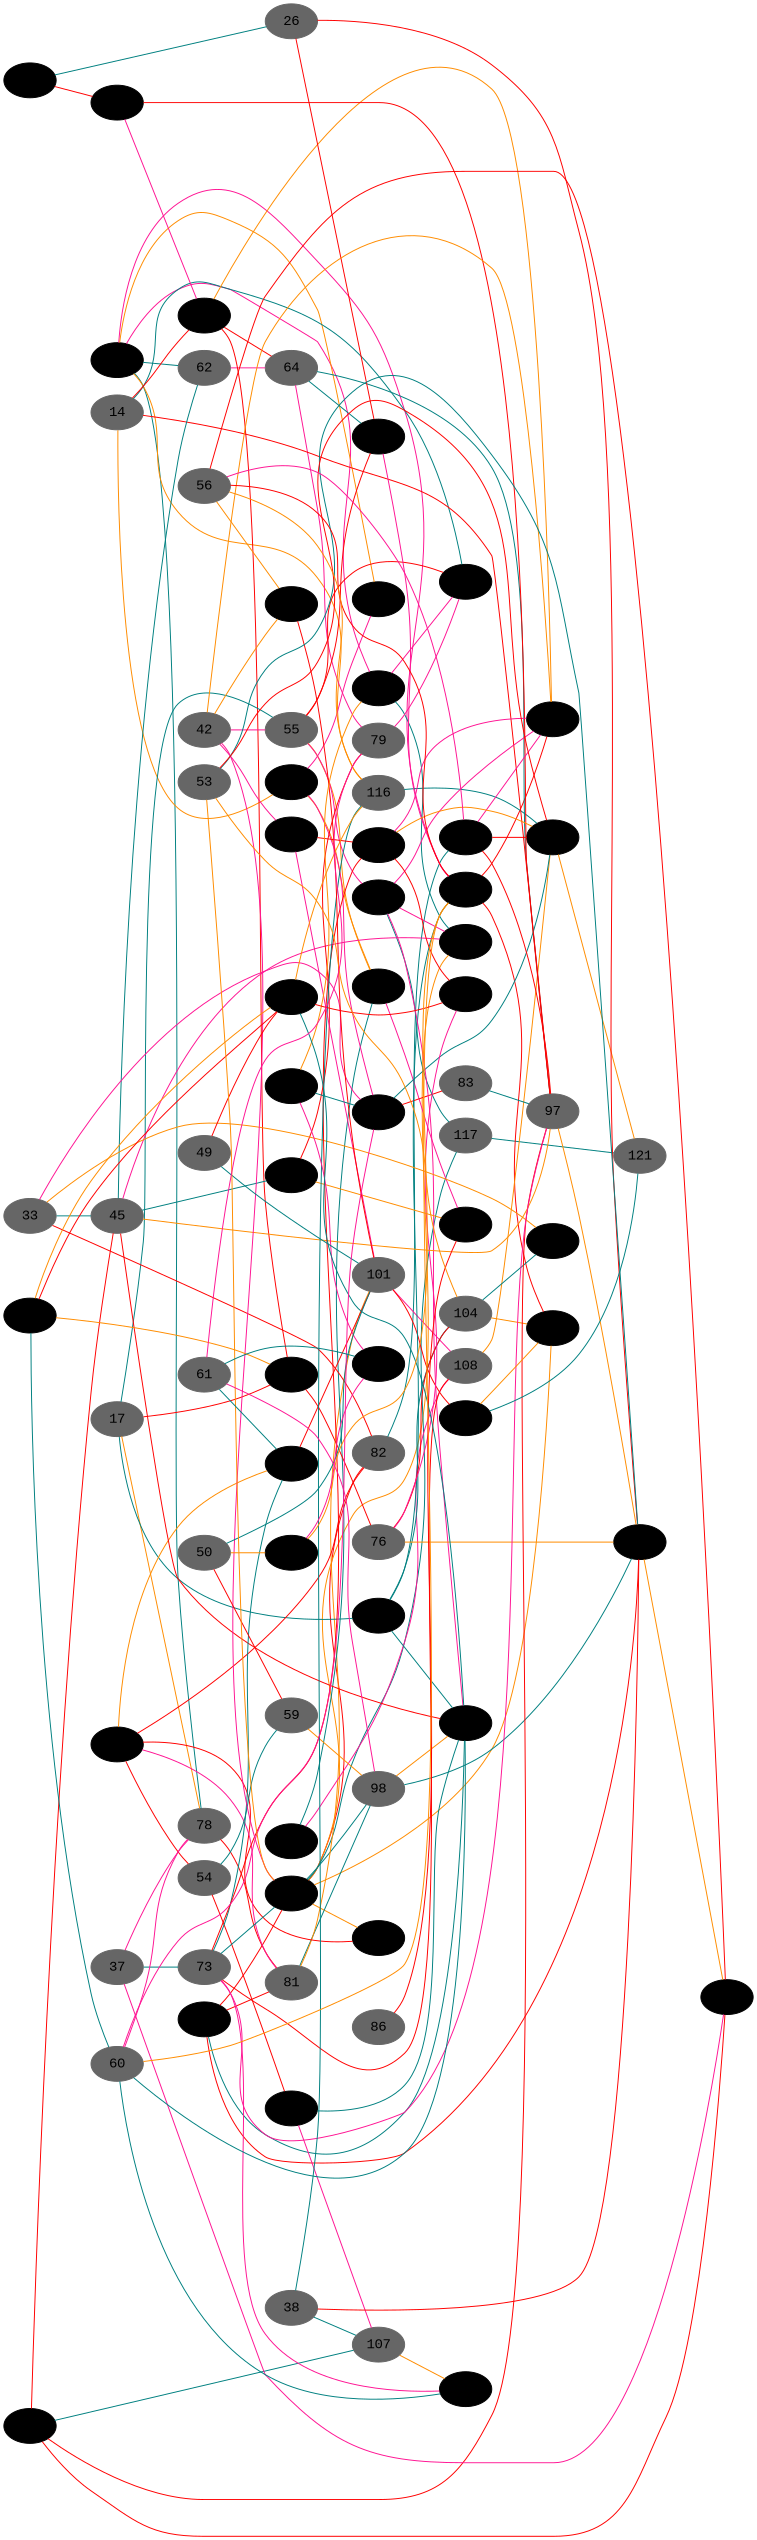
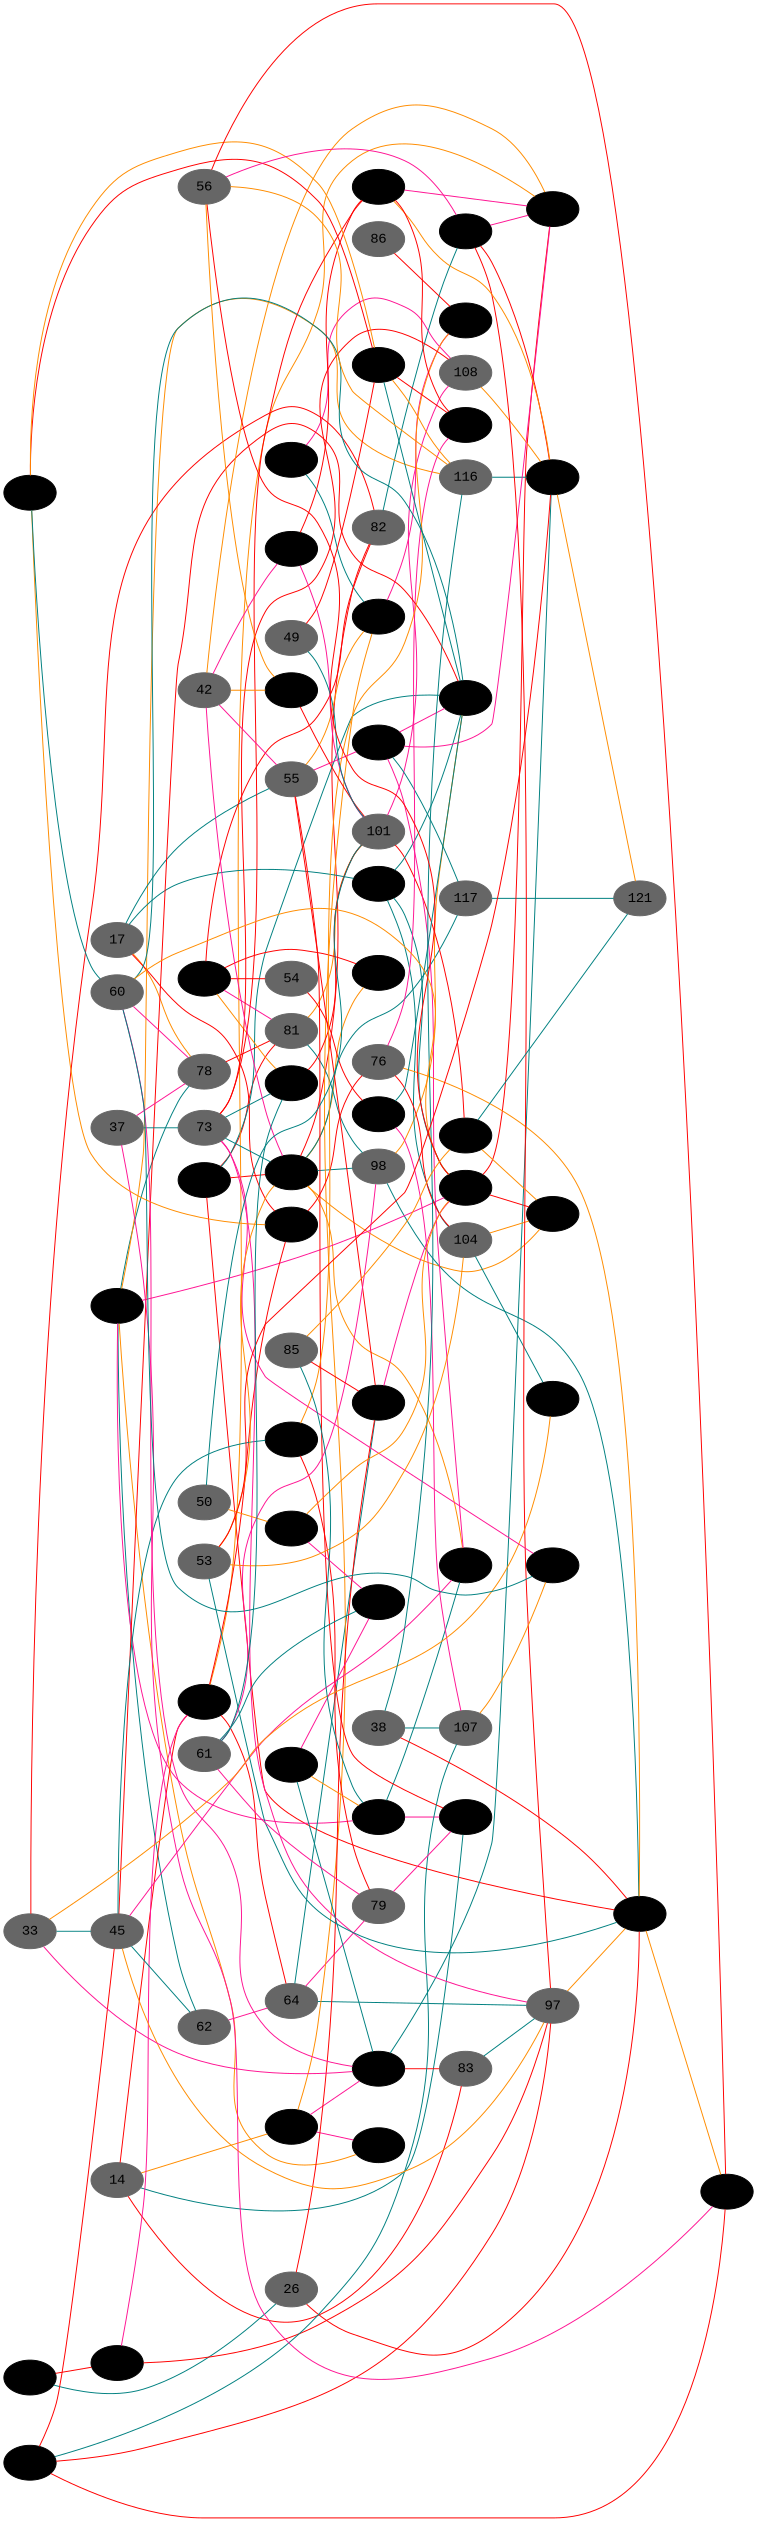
edge "14" -- "97": now "14" -- "83"
node "85": added
node "59": removed
